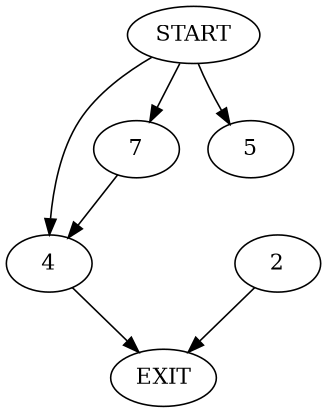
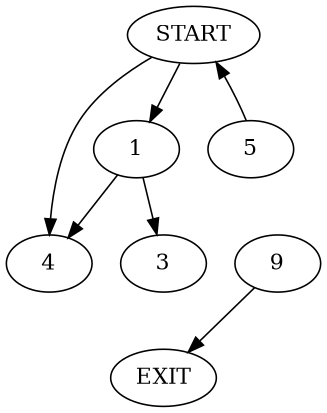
edge "START" -> "5": reversed
node "7": label "7" -> "1"
node "3": added
node "2": label "2" -> "9"
edge "4" -> "EXIT": removed
